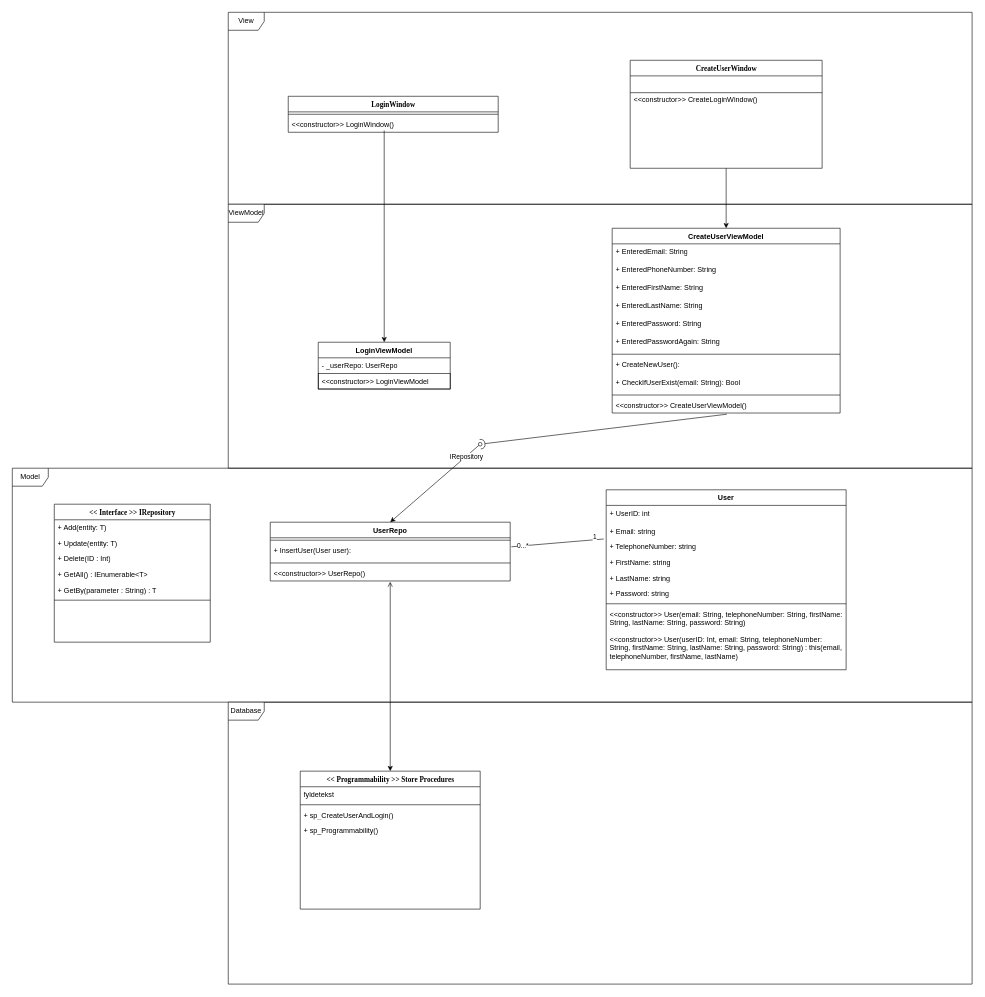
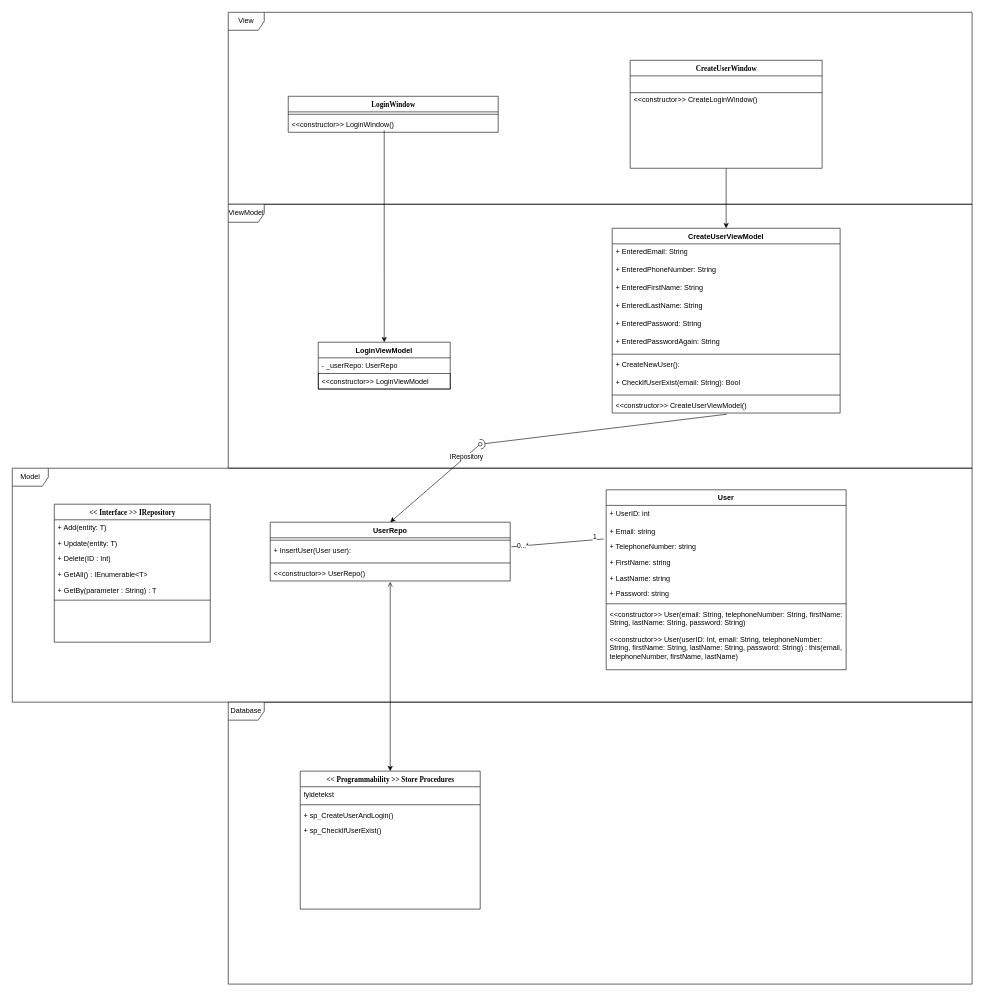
node "+ sp_Programmability()": label "+ sp_Programmability()" -> "+ sp_CheckIfUserExist()"
